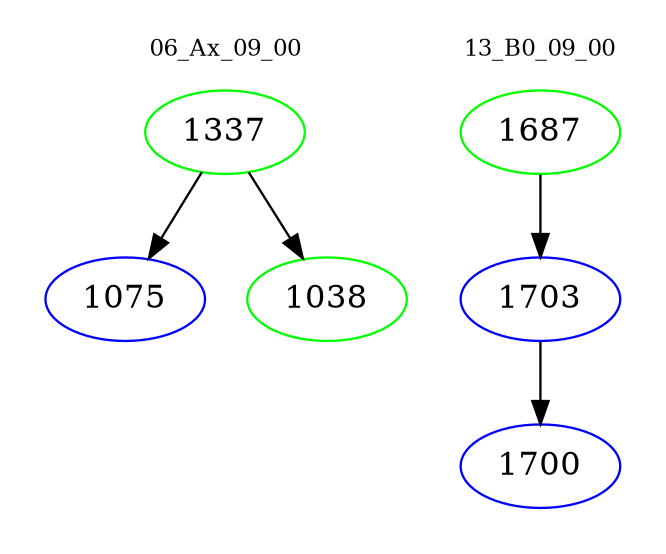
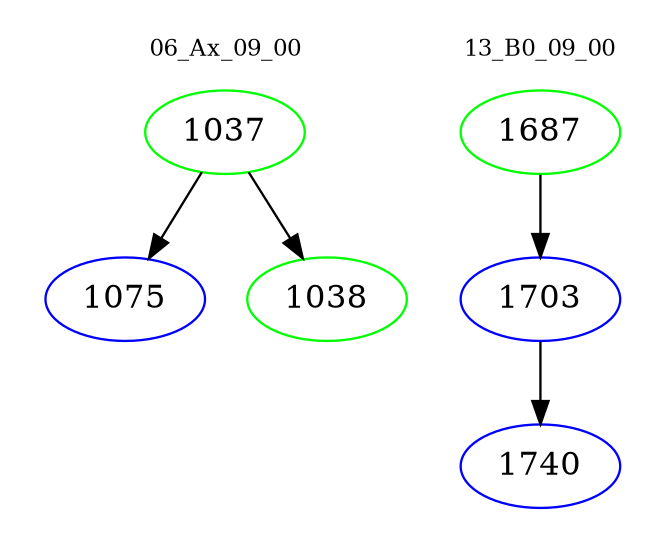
node "1337": label "1337" -> "1037"
node "1700": label "1700" -> "1740"
